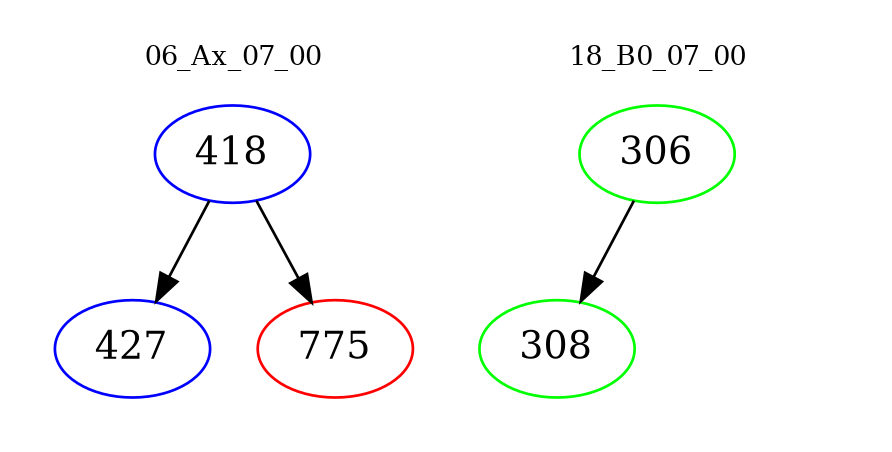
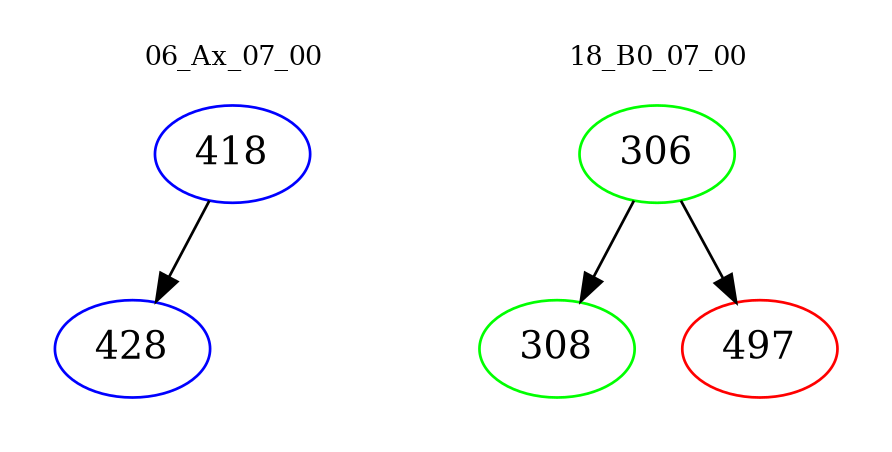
node "427": label "427" -> "428"
node "775": removed
node "497": added
